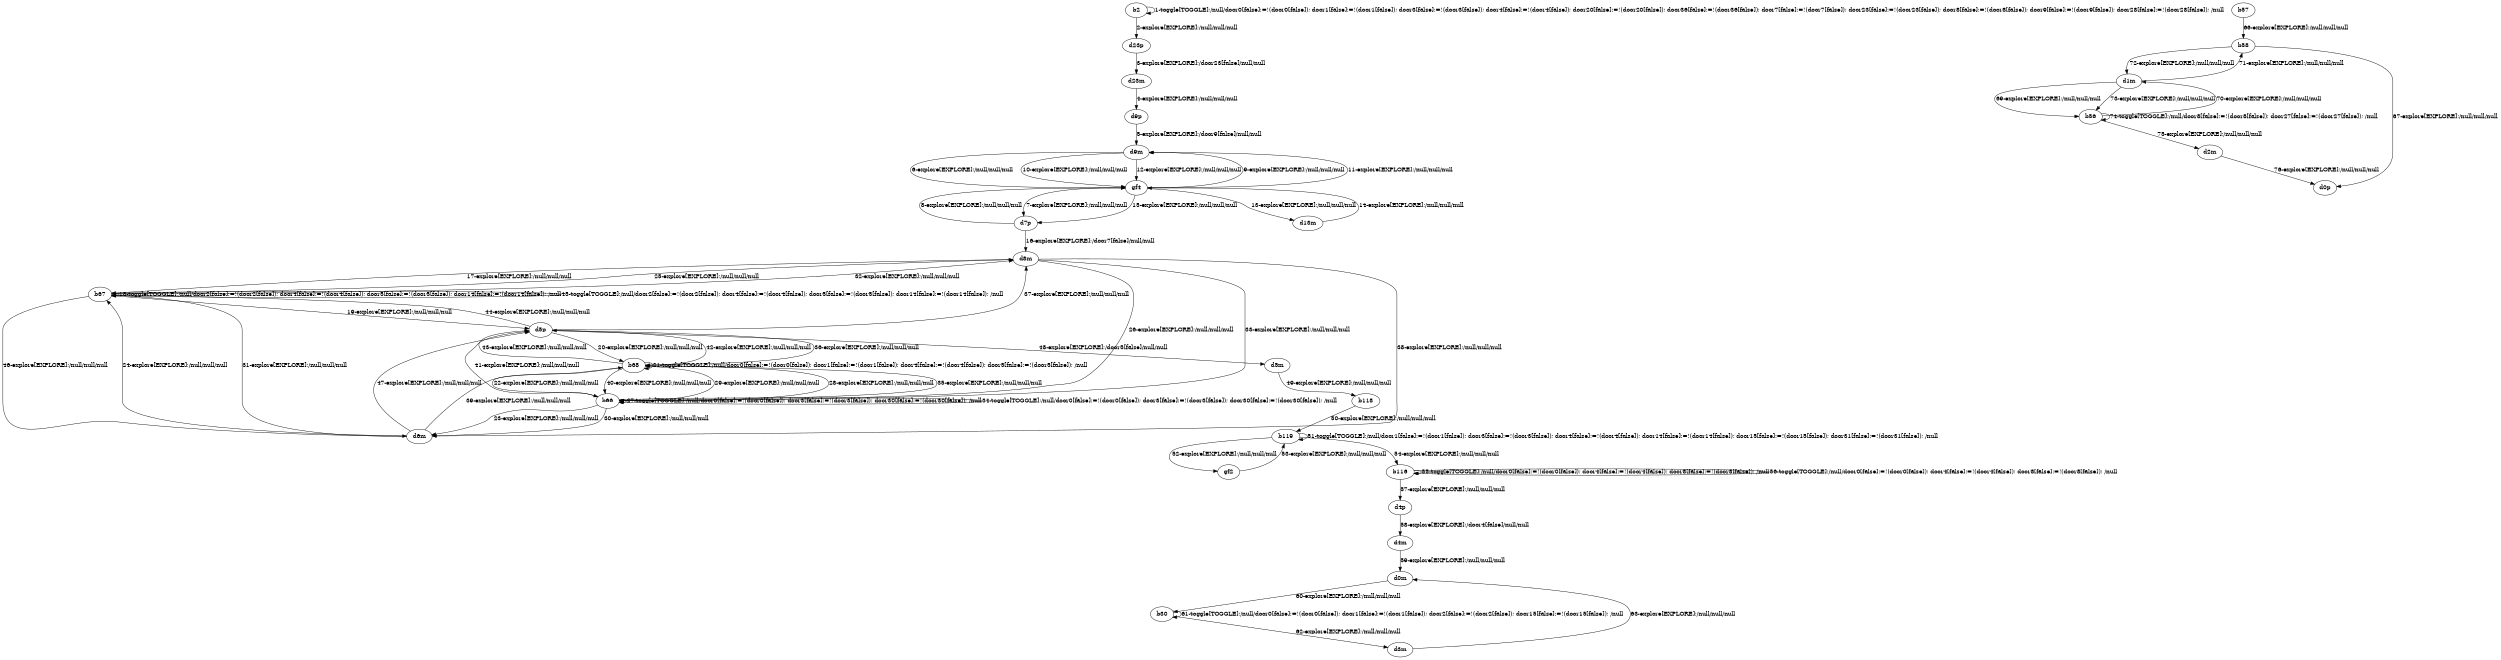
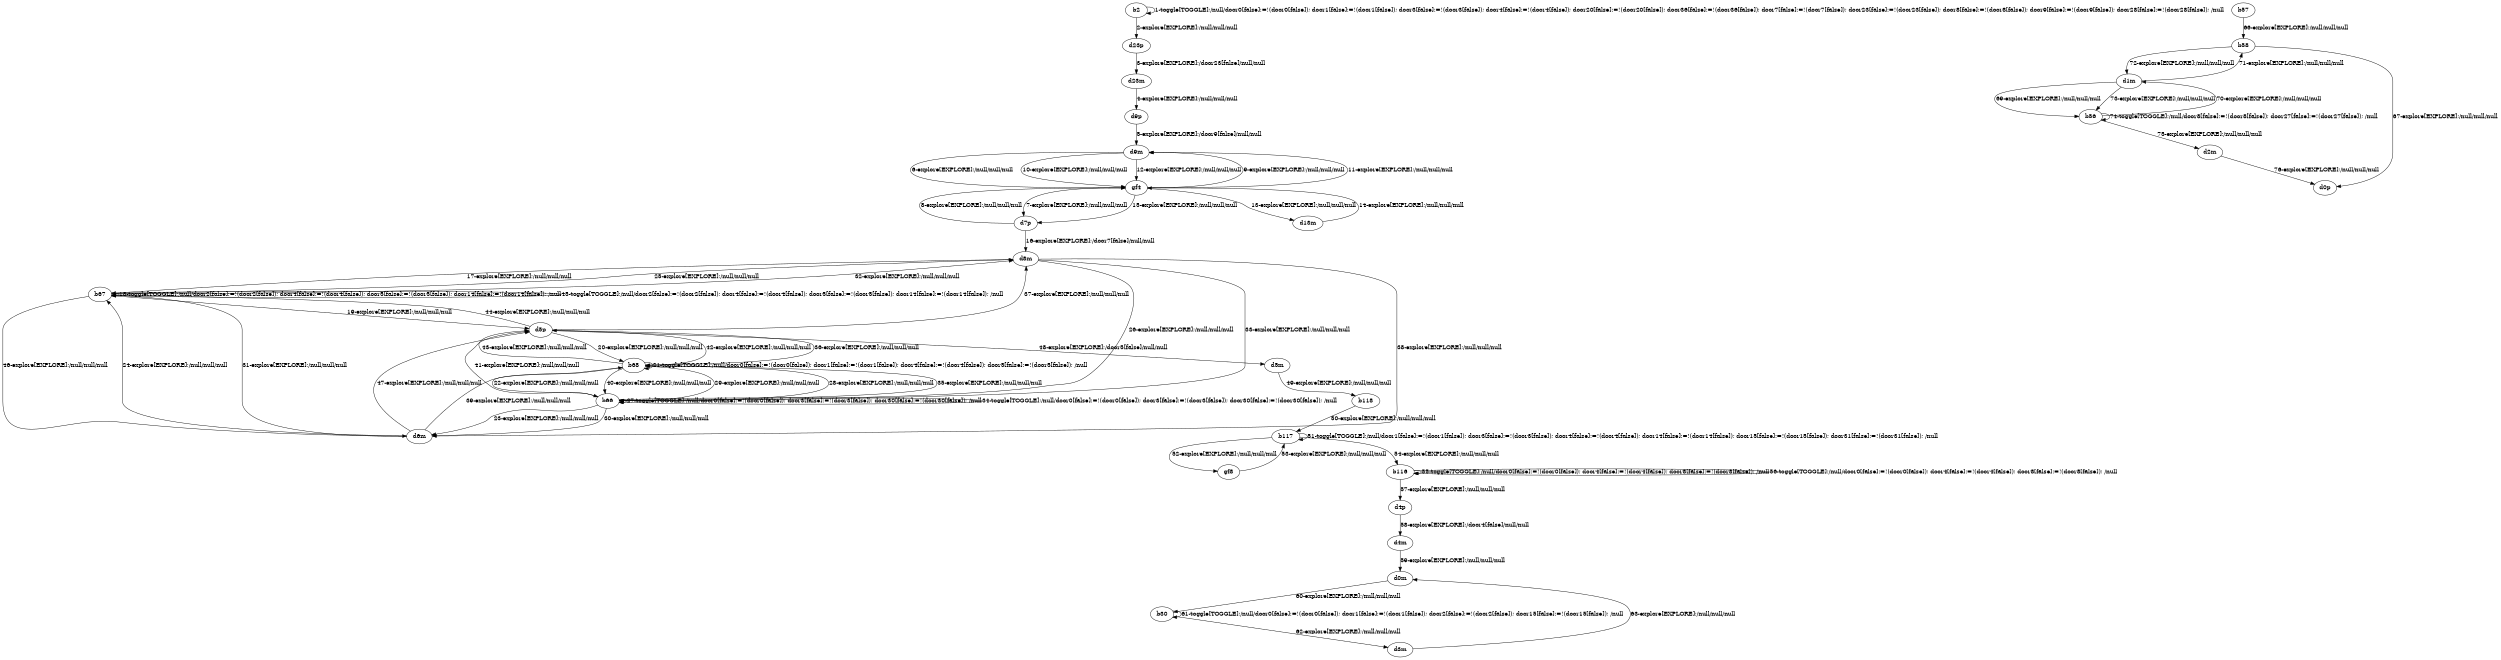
node "b119": label "b119" -> "b117"
node "gf2": label "gf2" -> "gf8"
